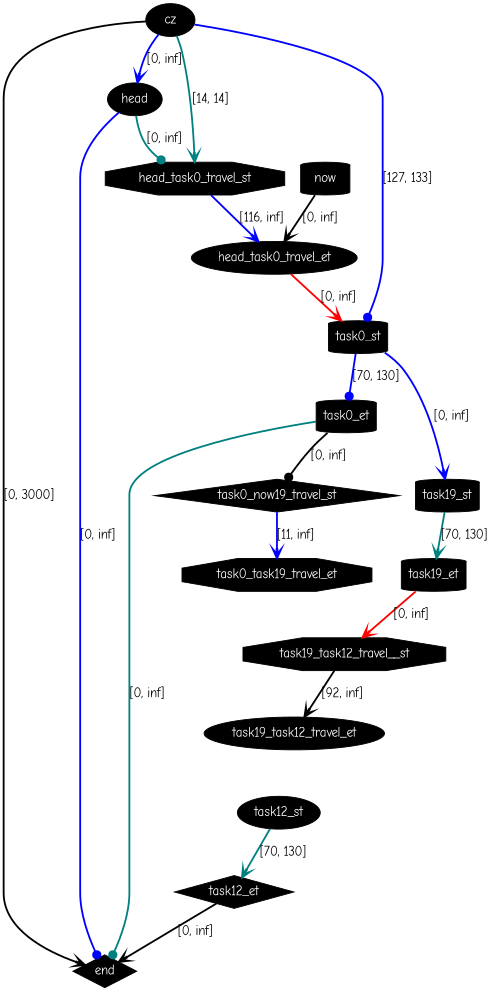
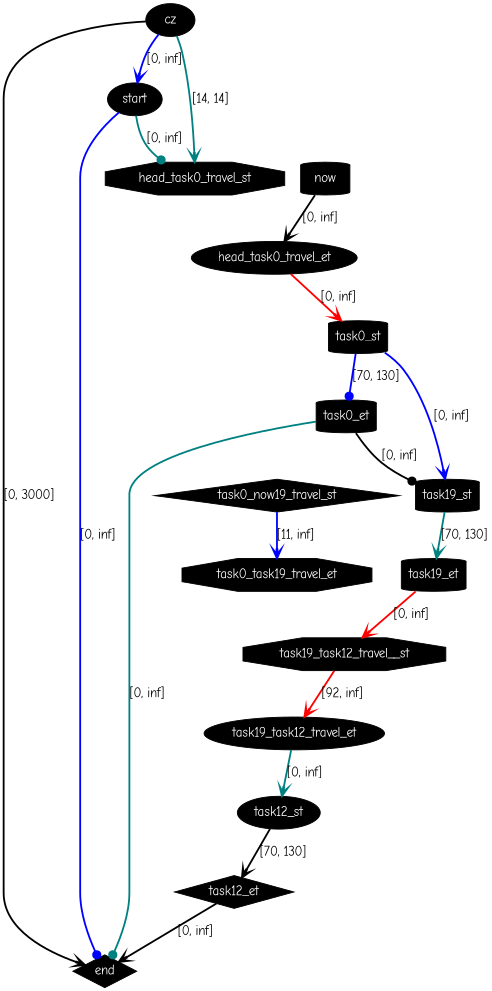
node "head": label "head" -> "start"
edge "cz" -> "task0_st": removed, label "[127, 133]"
edge "head_task0_travel_st" -> "head_task0_travel_et": removed, label "[116, inf]"
edge "task0_et" -> "task0_now19_travel_st": now "task0_et" -> "task19_st"
edge "task19_task12_travel__st" -> "task19_task12_travel_et": color black -> red
edge "task19_task12_travel_et" -> "task12_st": added, label "[0, inf]"
edge "task12_st" -> "task12_et": color teal -> black
